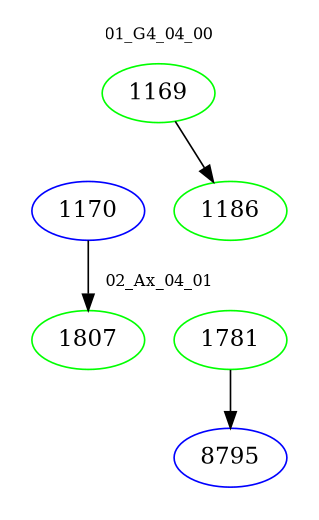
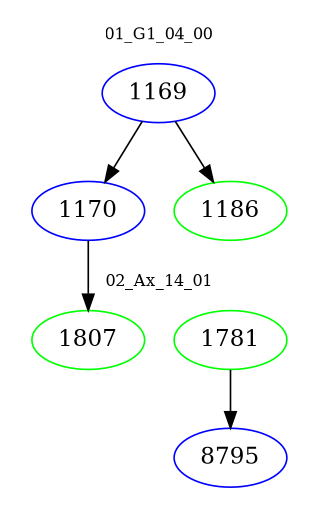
cluster "01_G4_04_00": label "01_G4_04_00" -> "01_G1_04_00"
node "1169": color green -> blue
edge "1169" -> "1170": added
cluster "02_Ax_04_01": label "02_Ax_04_01" -> "02_Ax_14_01"
